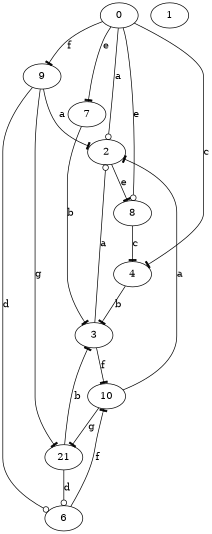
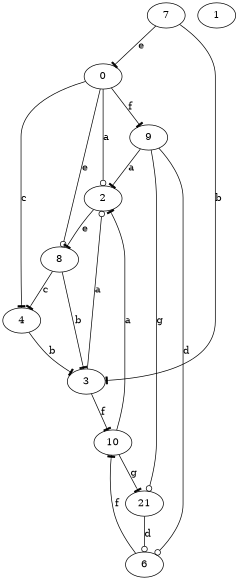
edge "0" -> "7": reversed
edge "9" -> "21": arrowhead tee -> odot
edge "21" -> "3": now "8" -> "3"
